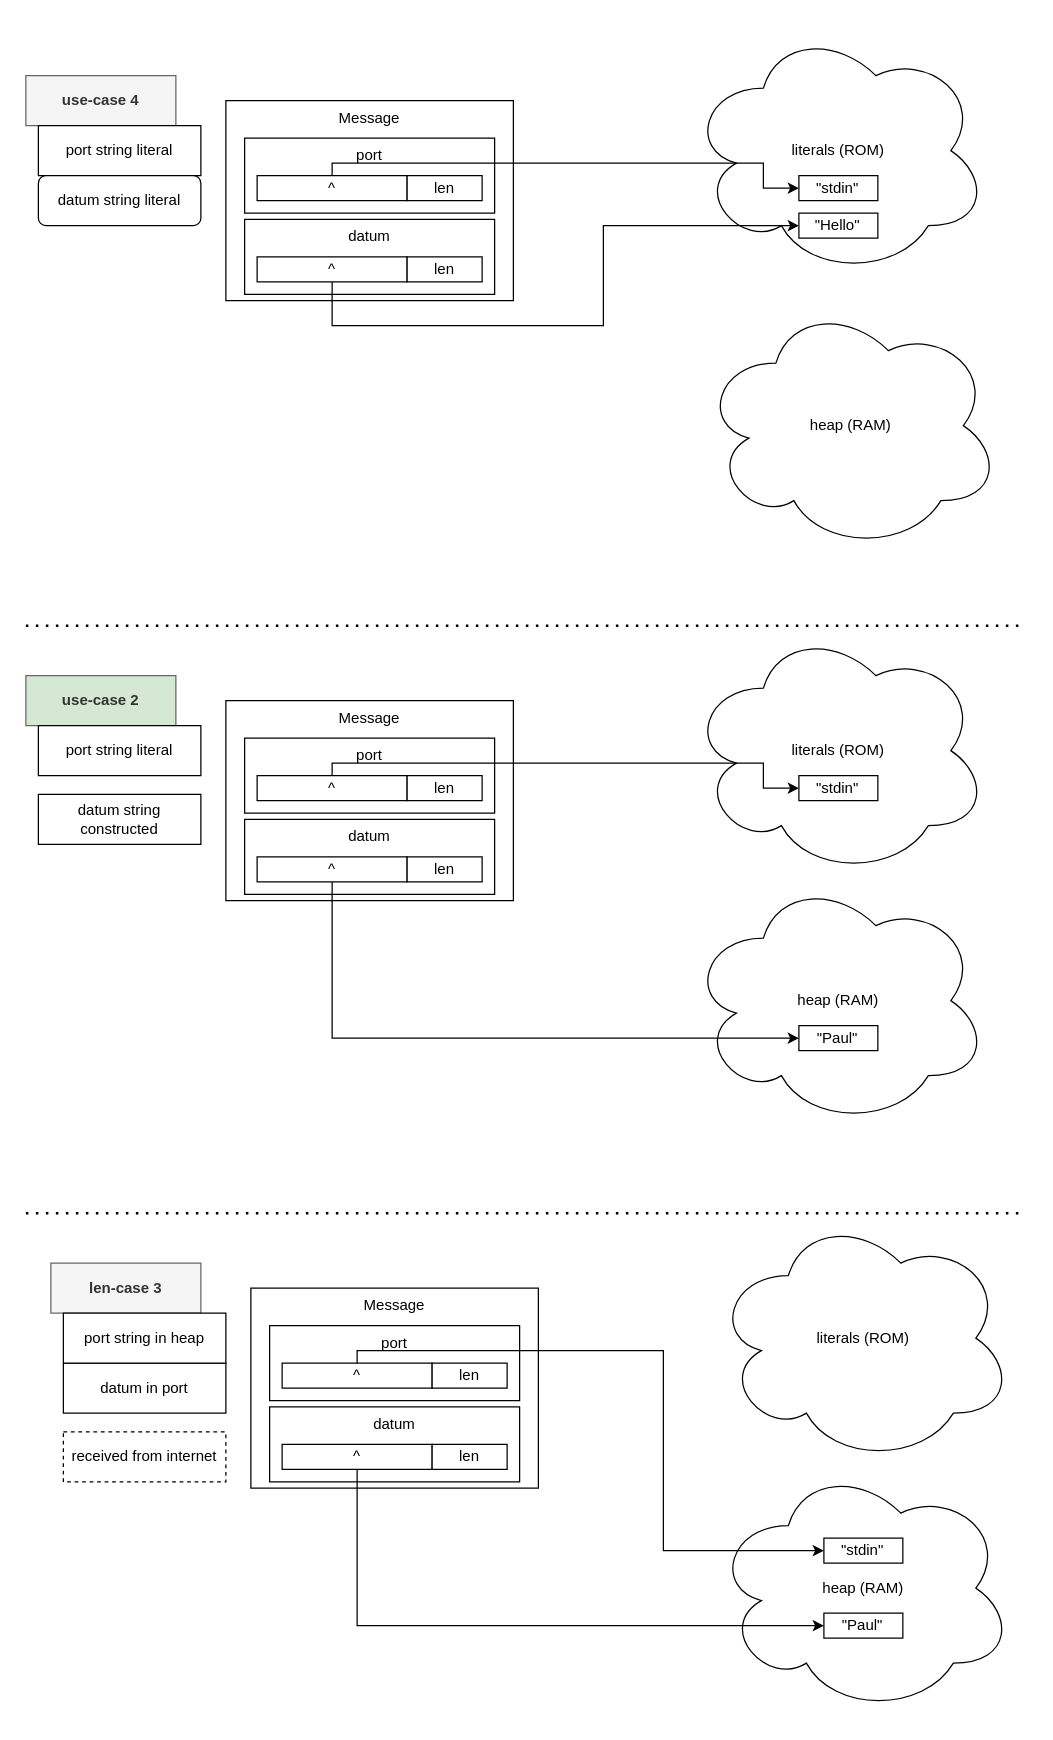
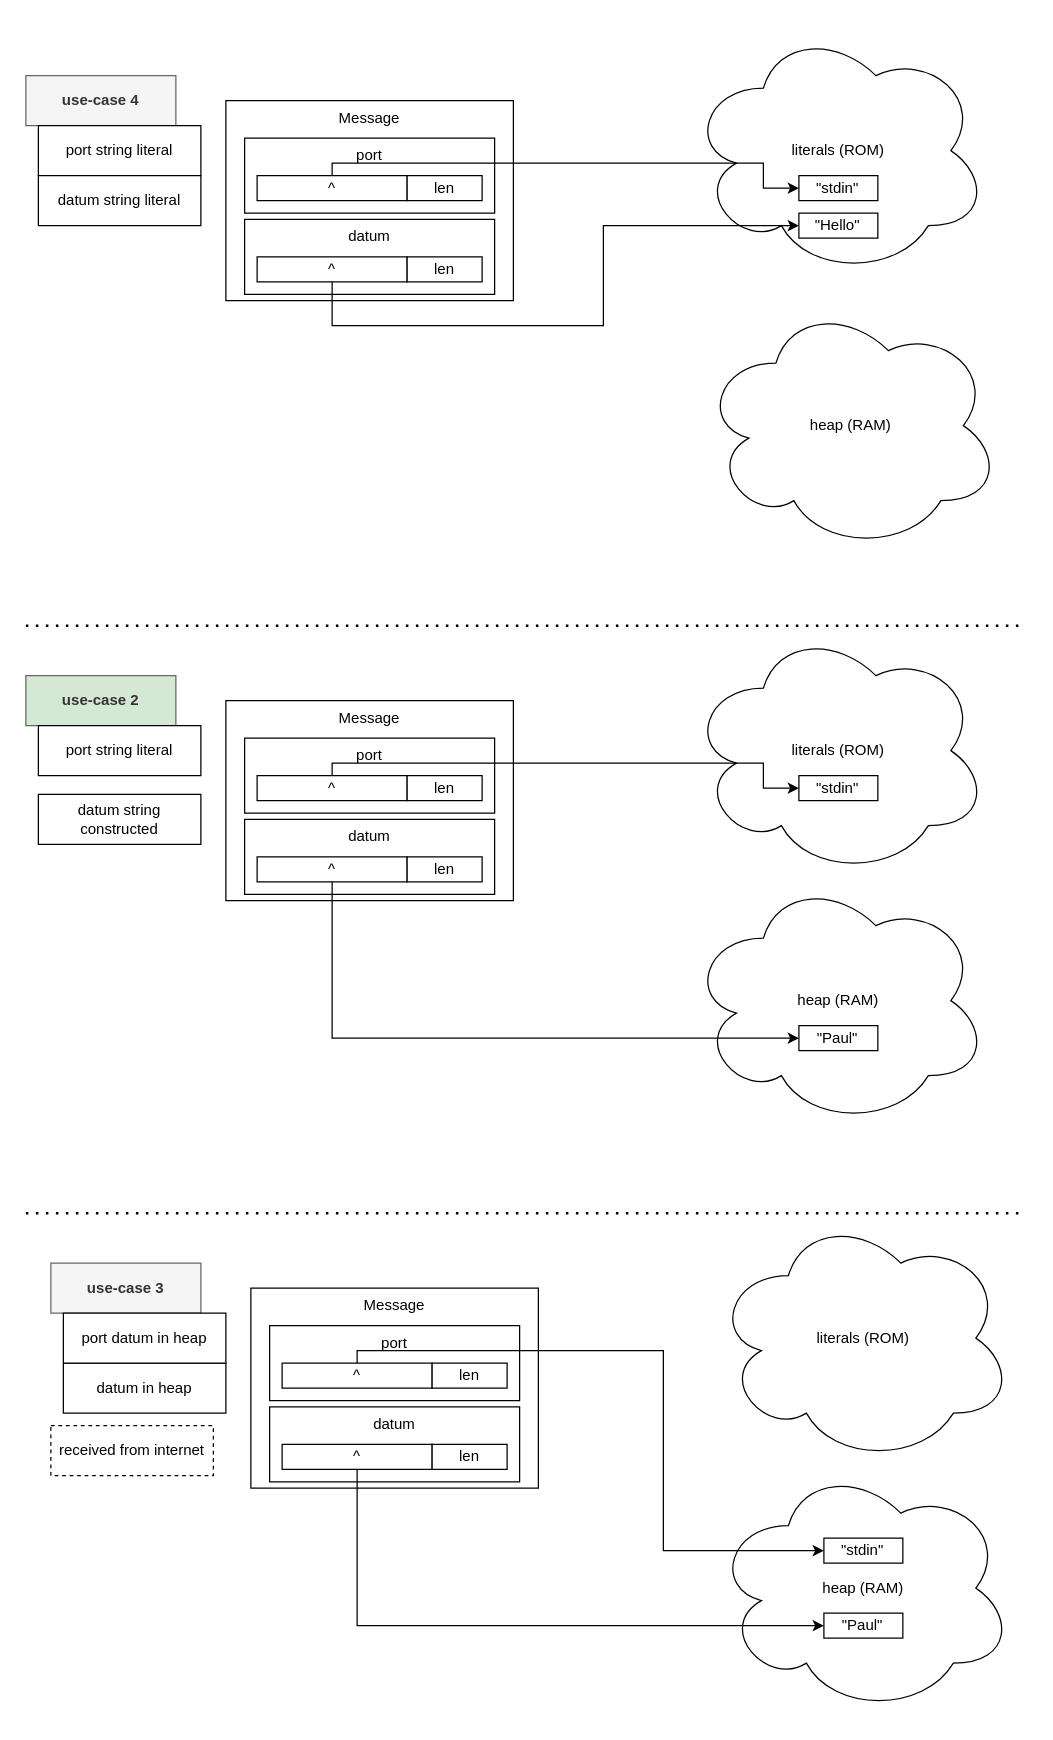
node "datum string literal": shape rounded rectangle -> rectangle
node "len-case 3": label "len-case 3" -> "use-case 3"
node "port string in heap": label "port string in heap" -> "port datum in heap"
node "datum in port": label "datum in port" -> "datum in heap"
node "received from internet": moved (144, 1457) -> (132, 1451)
